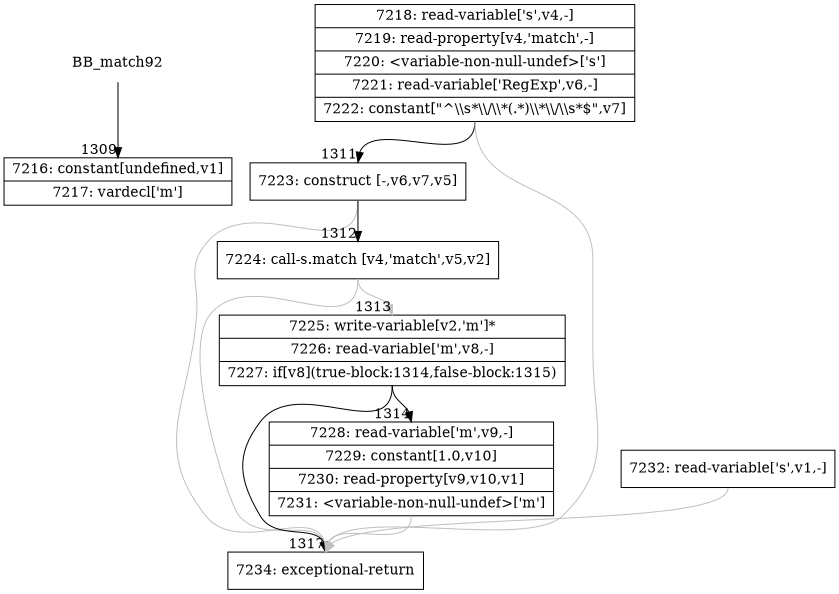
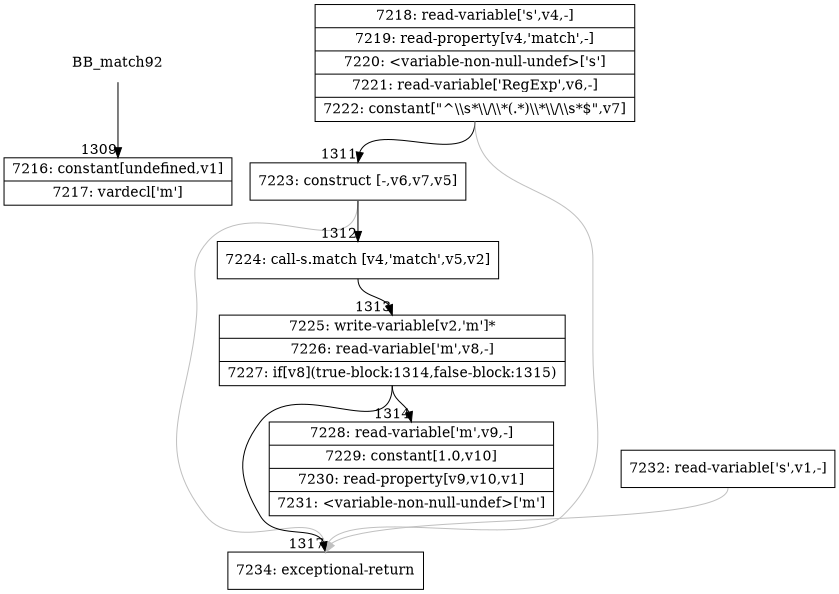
edge "7224: call-s.match [v4,'match',v5,v2]" -> "7225: write-variable[v2,'m']*": color gray -> black
edge "7224: call-s.match [v4,'match',v5,v2]" -> "7234: exceptional-return": removed
edge "7228: read-variable['m',v9,-]" -> "7234: exceptional-return": removed
